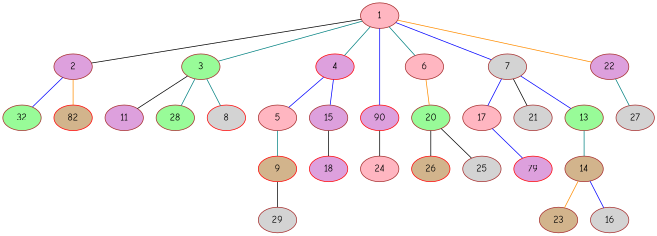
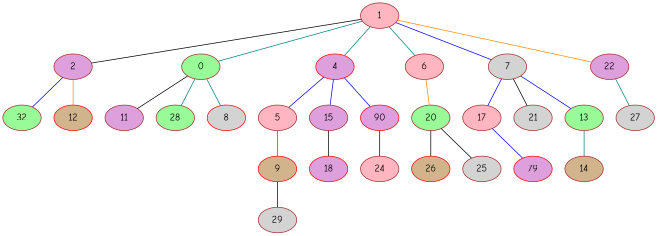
node "3": label "3" -> "0"
edge "1" -- "90": now "4" -- "90"
node "82": label "82" -> "12"
node "23": removed
node "16": removed
